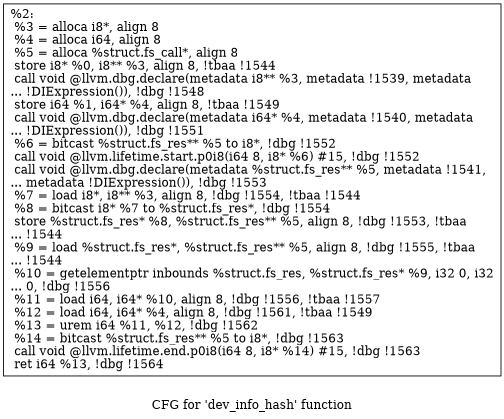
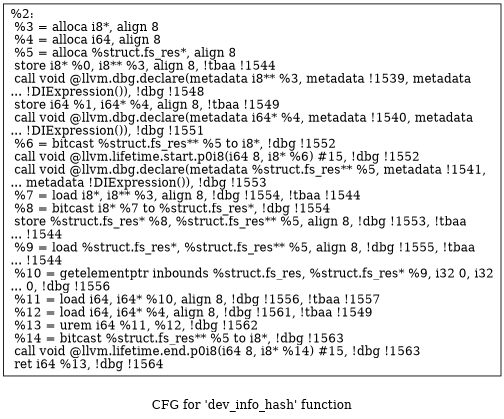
node "%2:": text "%5 = alloca %struct.fs_call*, align 8" -> "%5 = alloca %struct.fs_res*, align 8"
